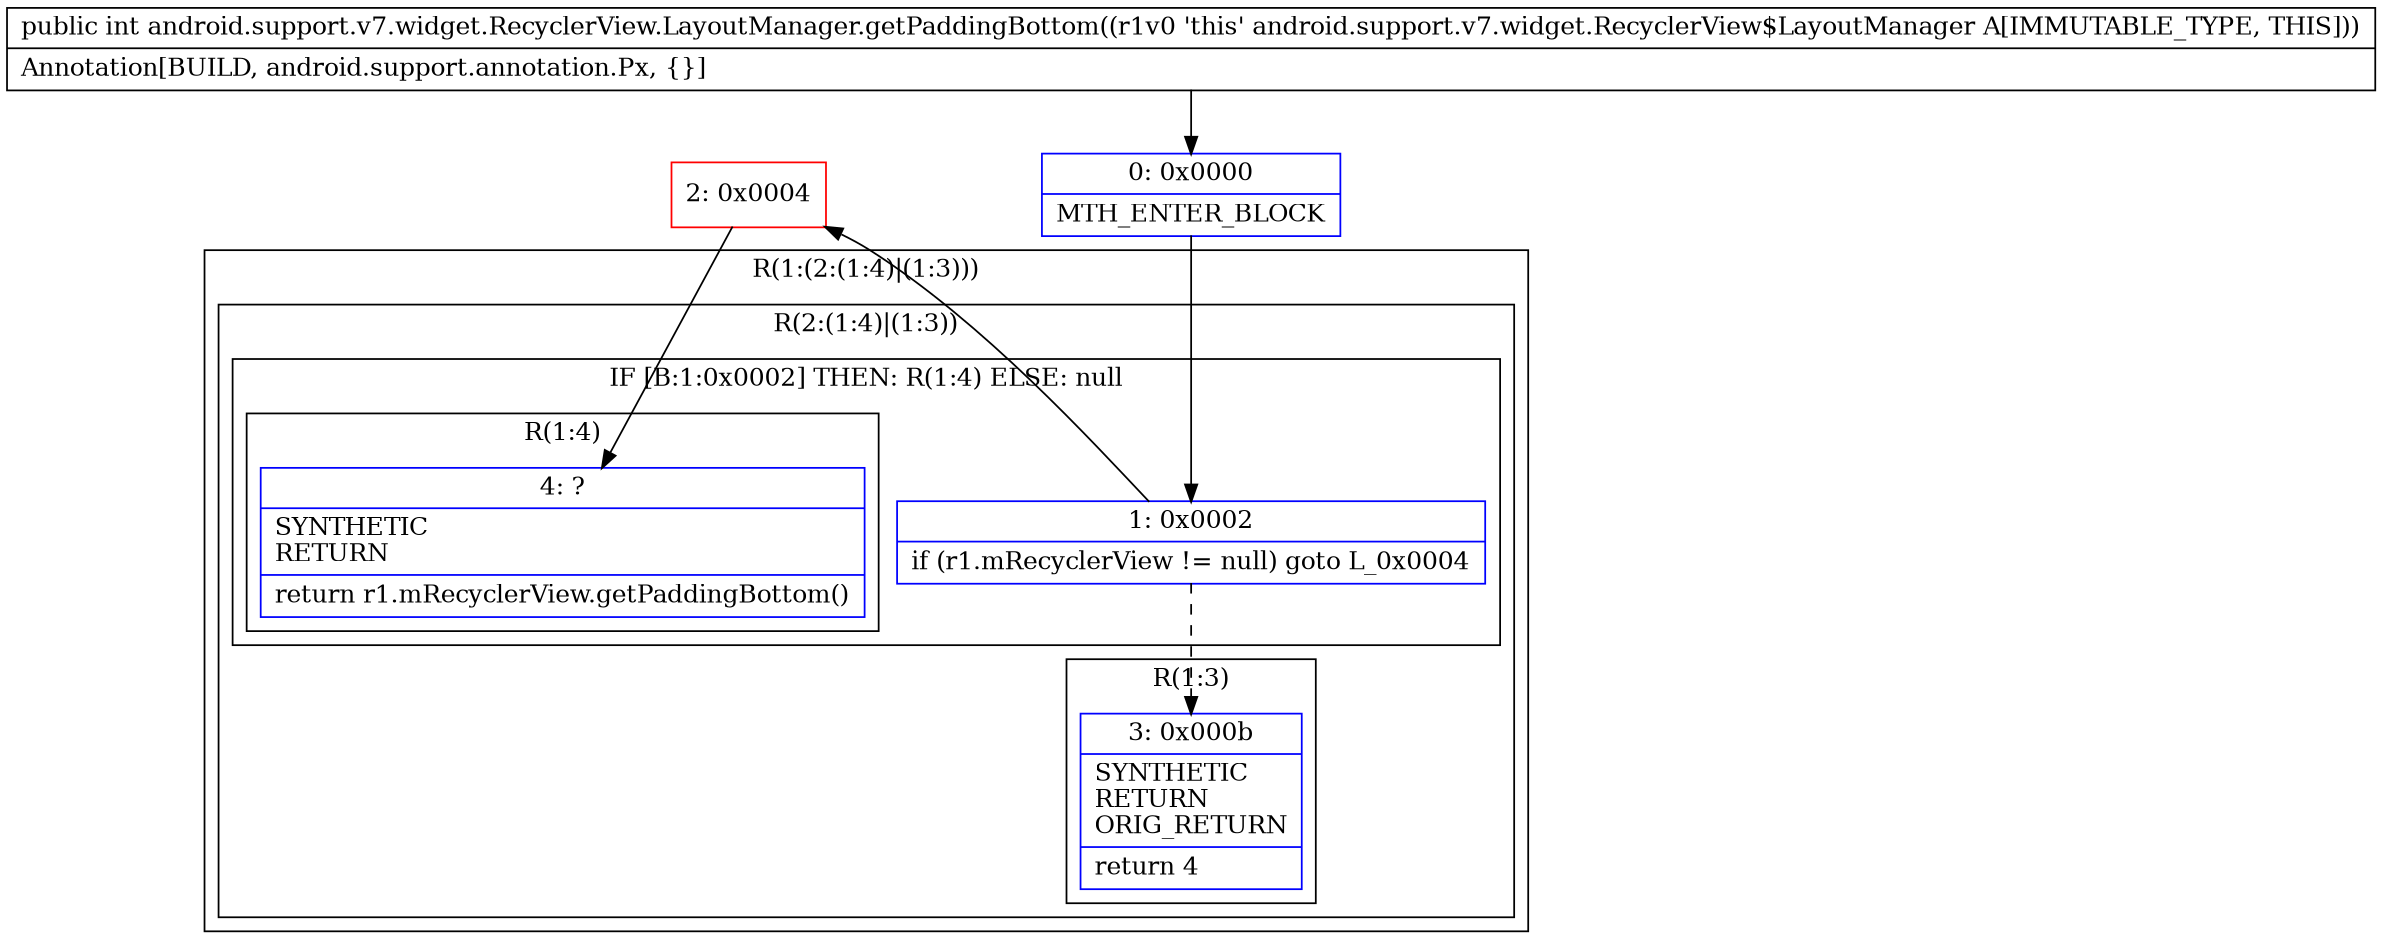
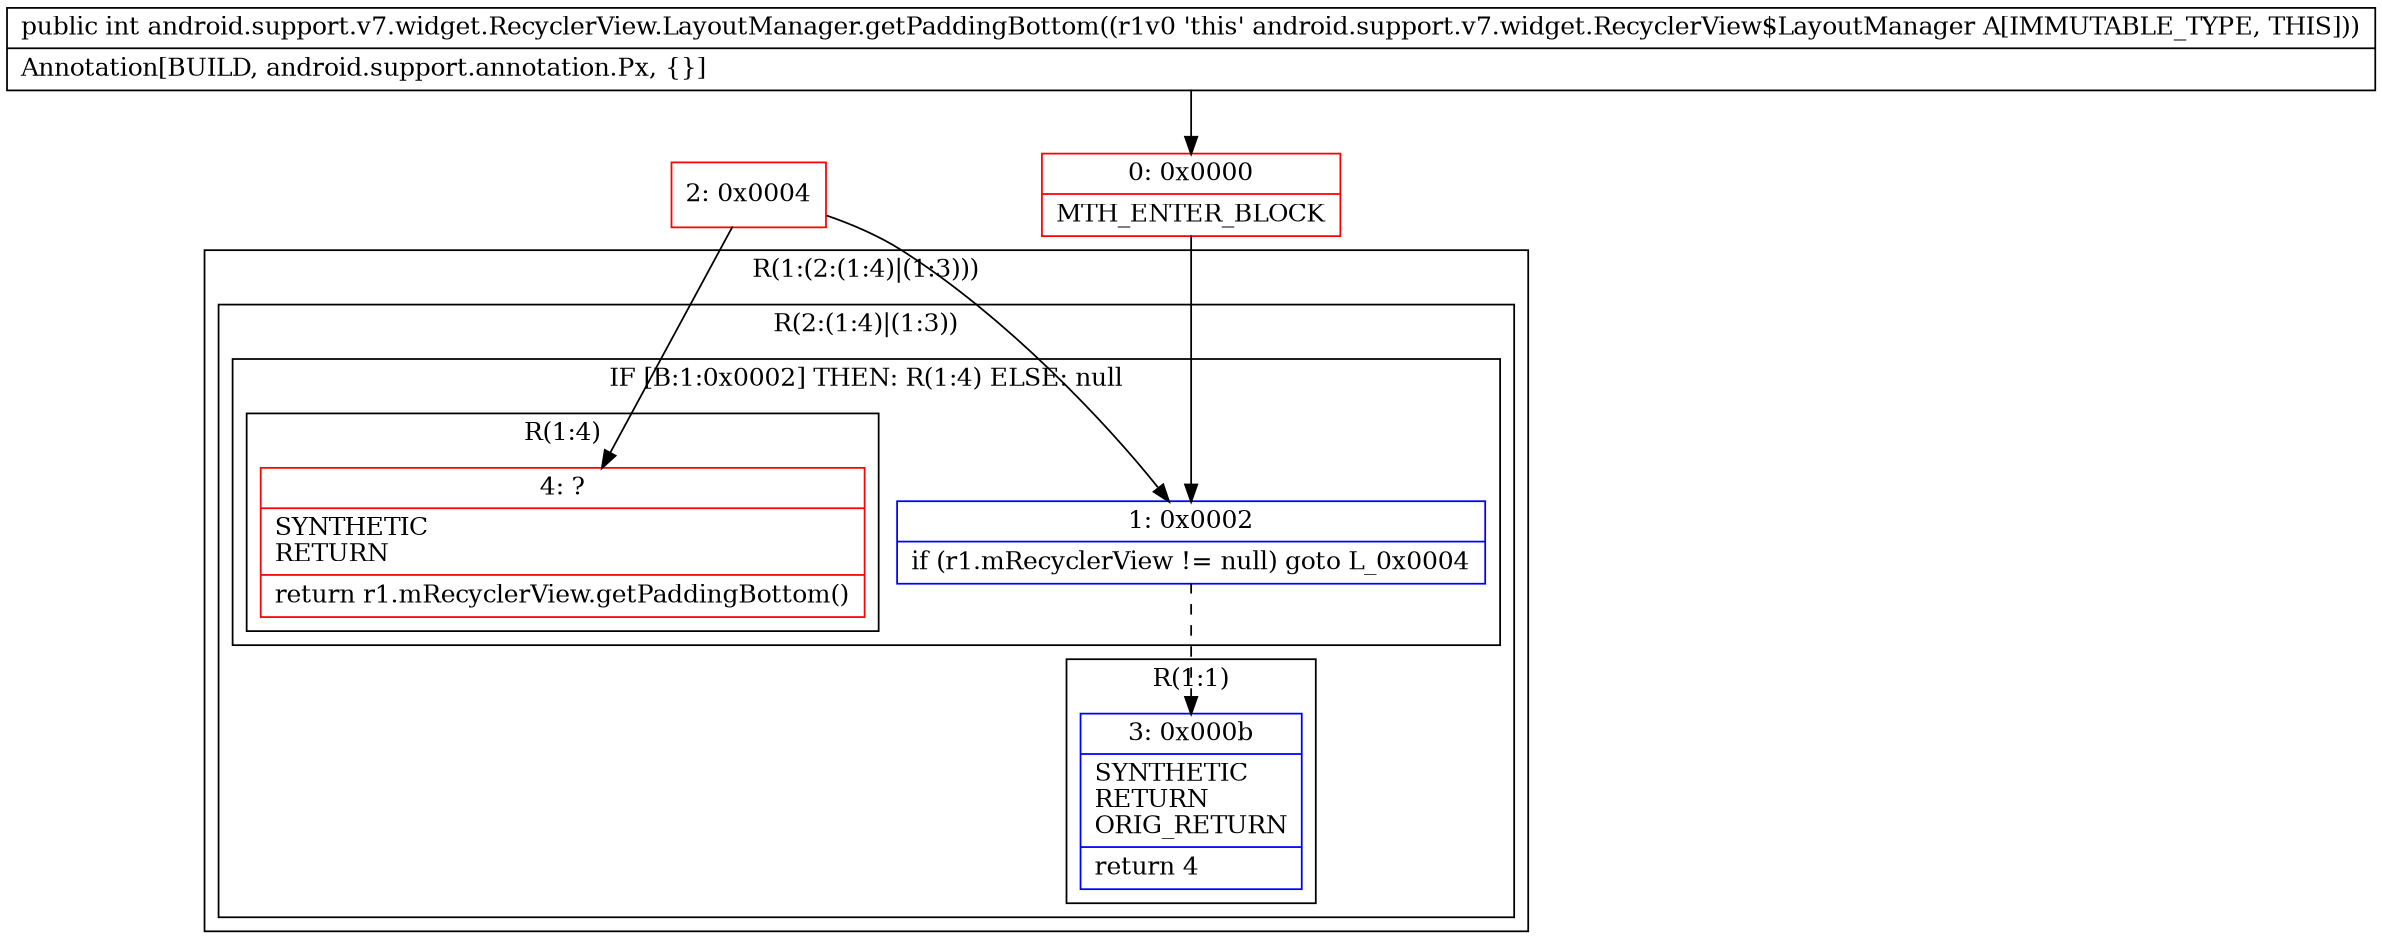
node "0: 0x0000": color blue -> red
edge "1: 0x0002" -> "2: 0x0004": reversed
node "4: ?": color blue -> red
cluster "R(1:3)": label "R(1:3)" -> "R(1:1)"
